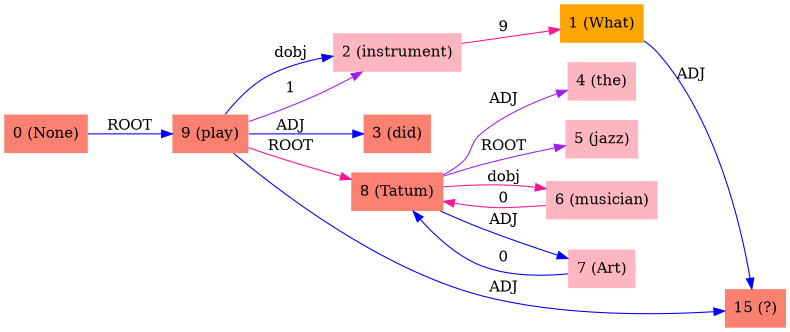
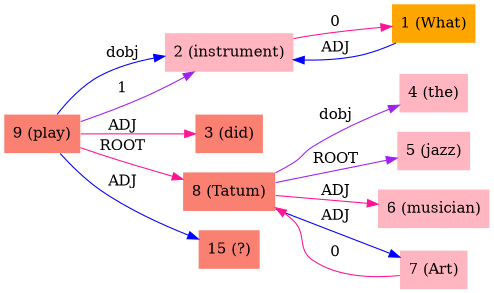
edge "2 (instrument)" -> "1 (What)": label "9" -> "0"
edge "8 (Tatum)" -> "4 (the)": label "ADJ" -> "dobj"
node "0 (None)": removed
edge "9 (play)" -> "3 (did)": color blue -> deeppink
edge "1 (What)" -> "15 (?)": now "1 (What)" -> "2 (instrument)"
edge "8 (Tatum)" -> "6 (musician)": label "dobj" -> "ADJ"
edge "6 (musician)" -> "8 (Tatum)": removed, label "0"
edge "7 (Art)" -> "8 (Tatum)": color blue -> deeppink
